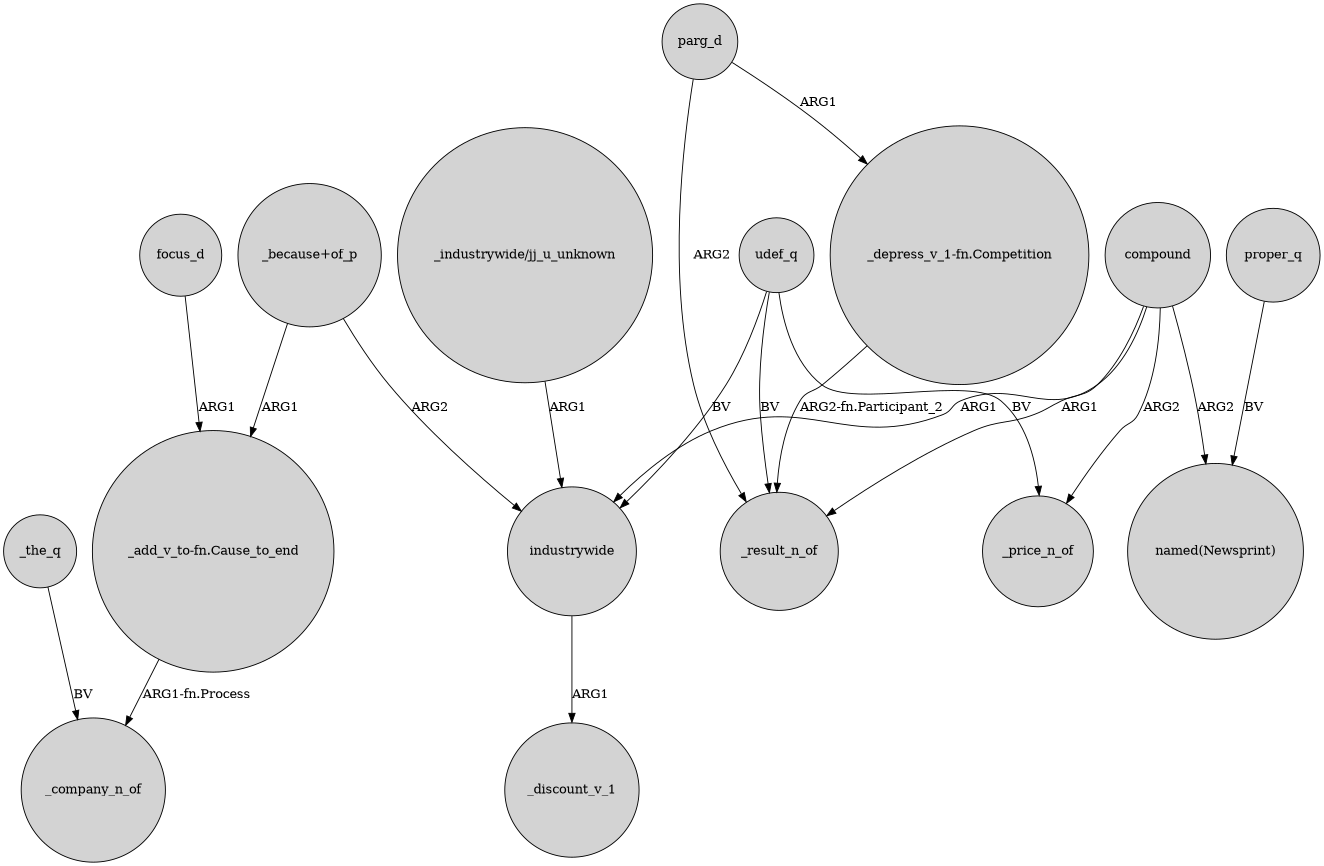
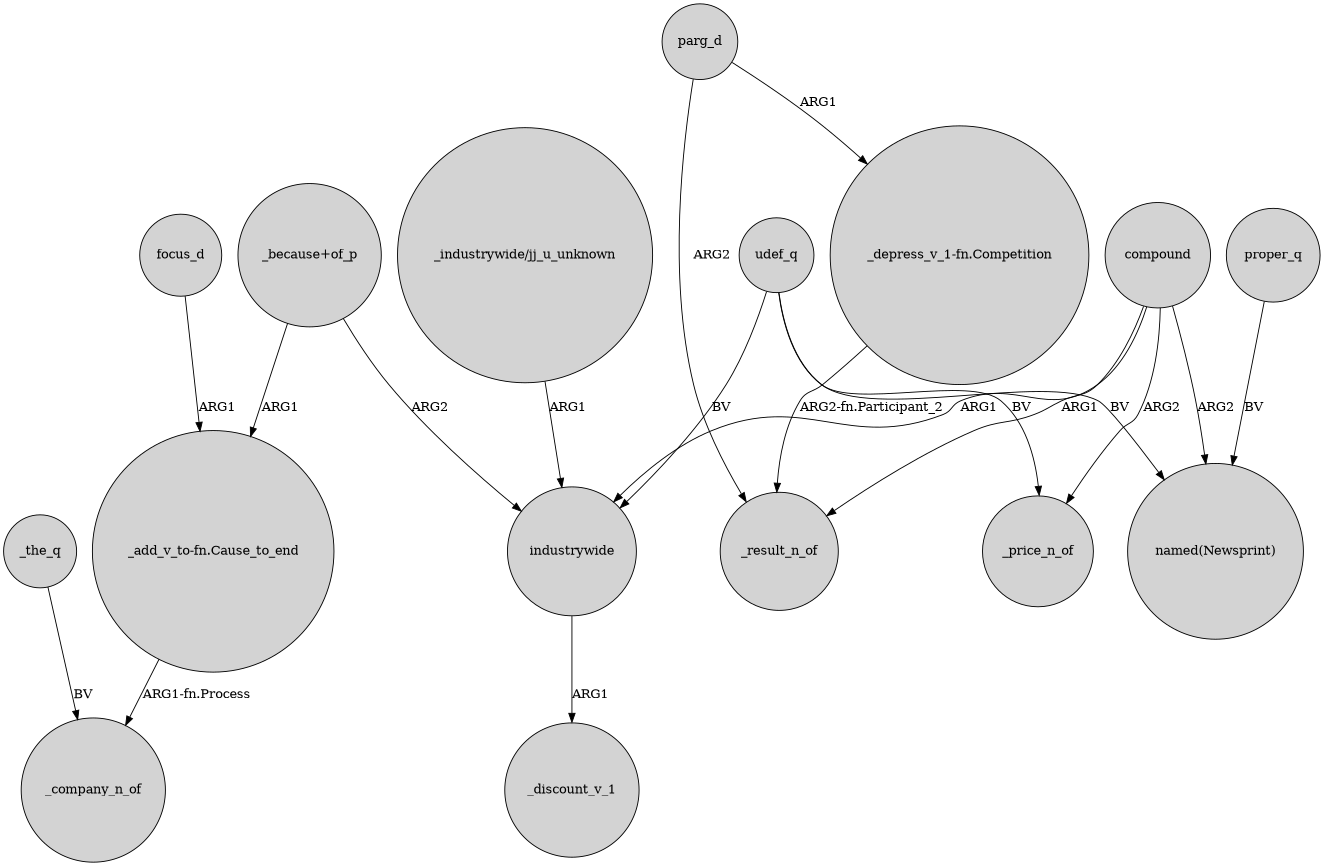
edge "udef_q" -> "_result_n_of": now "udef_q" -> "named(Newsprint)"
